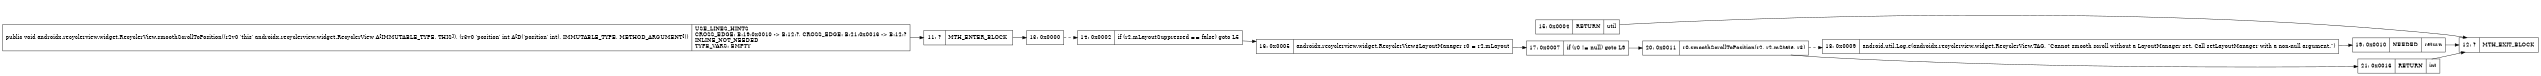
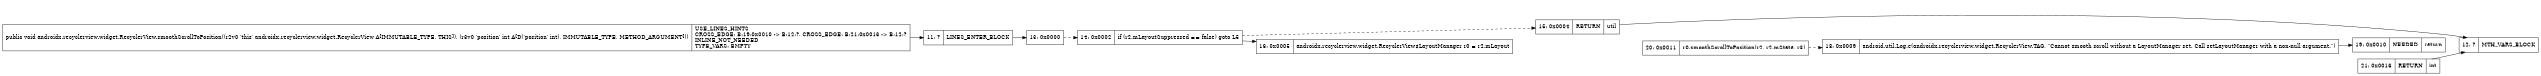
edge "14: 0x0002" -> "15: 0x0004": added
node "11: ?": text "MTH_ENTER_BLOCK" -> "LINES_ENTER_BLOCK"
edge "19: 0x0010" -> "12: ?": removed
node "12: ?": text "MTH_EXIT_BLOCK" -> "MTH_VARS_BLOCK"
node "17: 0x0007": removed
edge "20: 0x0011" -> "21: 0x0016": removed
